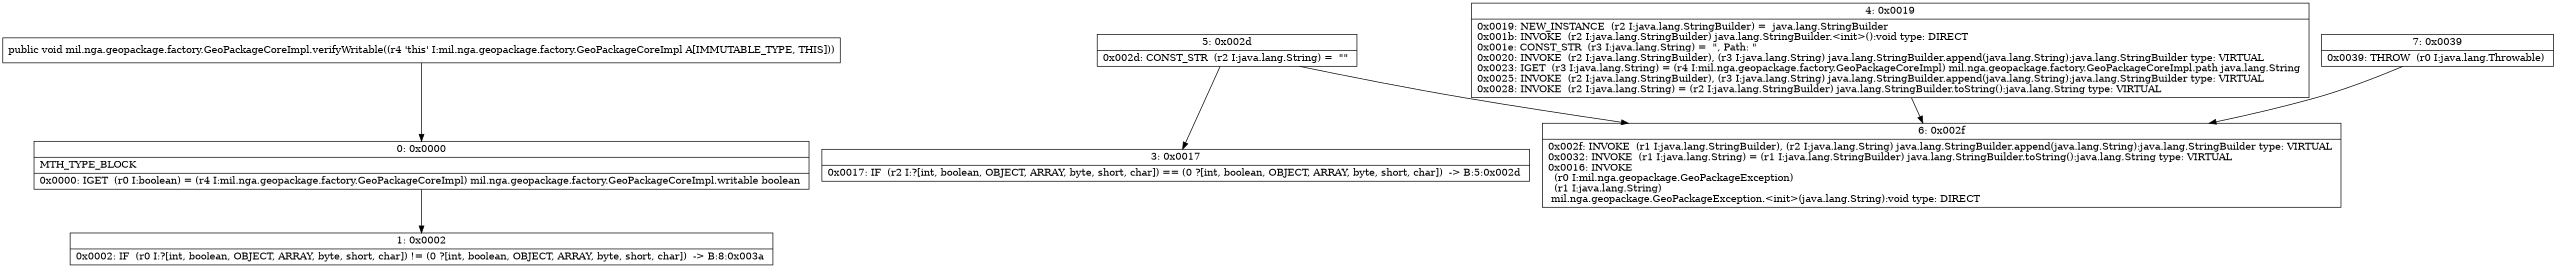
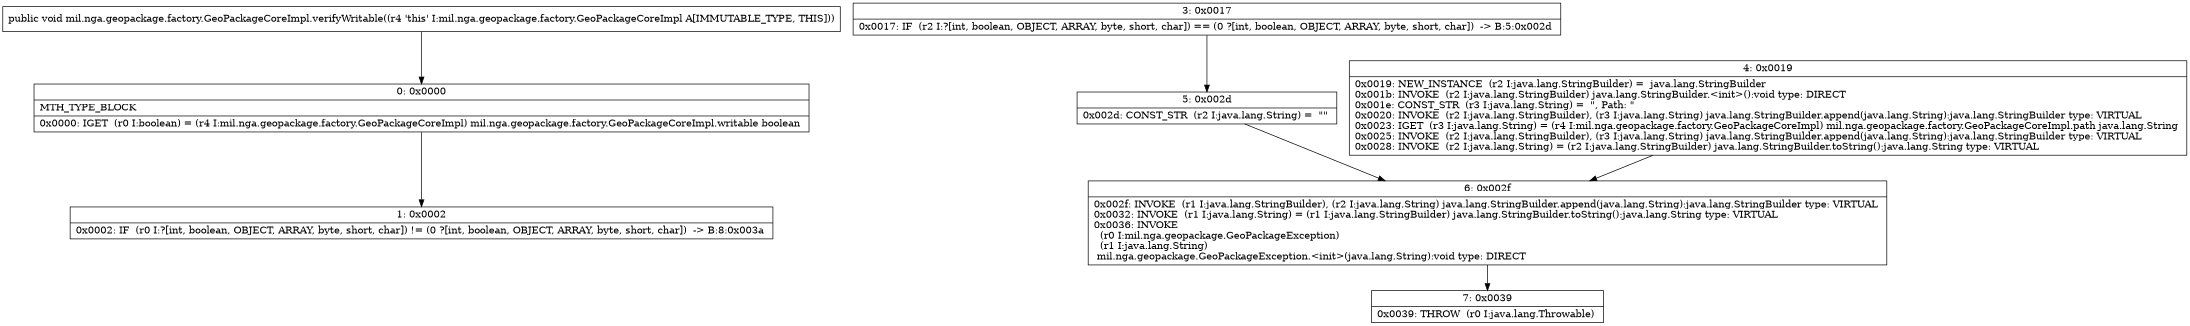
edge "7: 0x0039" -> "6: 0x002f": reversed
edge "5: 0x002d" -> "3: 0x0017": reversed
node "6: 0x002f": text "0x0016: INVOKE" -> "0x0036: INVOKE"
